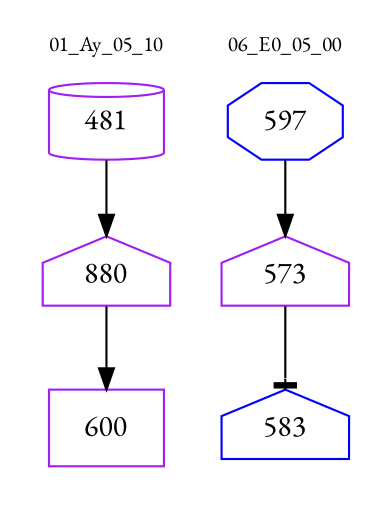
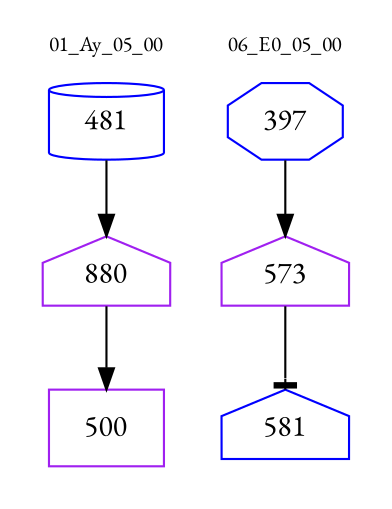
cluster "01_Ay_05_10": label "01_Ay_05_10" -> "01_Ay_05_00"
node "481": color purple -> blue
node "597": label "597" -> "397"
node "600": label "600" -> "500"
node "583": label "583" -> "581"
